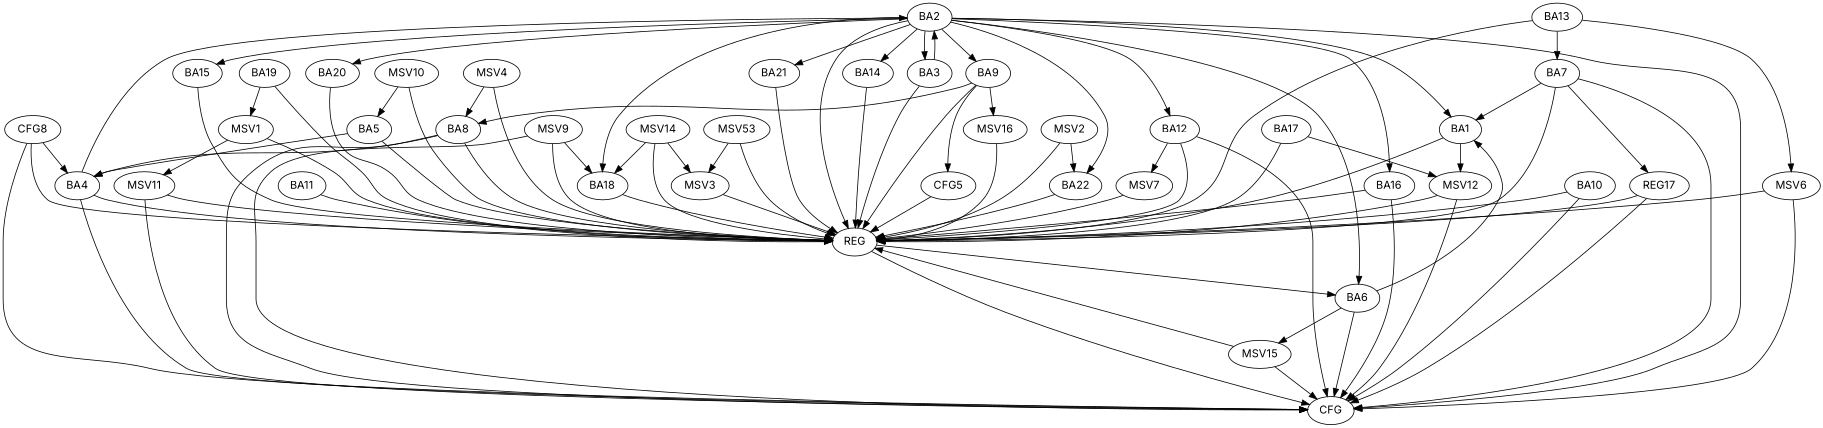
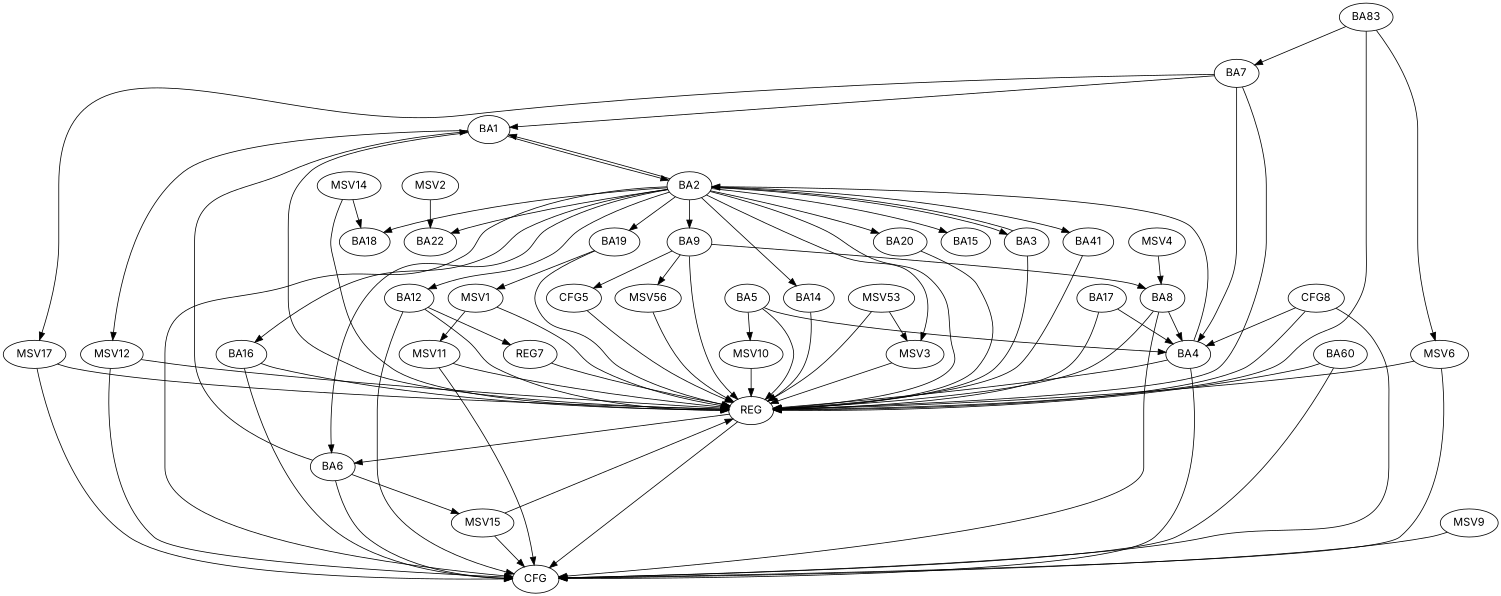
node "BA13": label "BA13" -> "BA83"
node "BA21": label "BA21" -> "BA41"
edge "MSV10" -> "BA5": reversed
node "MSV16": label "MSV16" -> "MSV56"
edge "MSV9" -> "BA18": removed
edge "MSV14" -> "MSV3": now "BA2" -> "MSV3"
edge "BA17" -> "MSV12": now "BA17" -> "BA4"
edge "BA1" -> "BA2": added
node "BA11": removed
node "MSV7": label "MSV7" -> "REG7"
node "BA10": label "BA10" -> "BA60"
node "REG17": label "REG17" -> "MSV17"
edge "MSV4" -> "REG": removed
edge "MSV2" -> "REG": removed
edge "BA2" -> "BA19": added
edge "BA15" -> "REG": removed
edge "BA22" -> "REG": removed
edge "BA18" -> "REG": removed
edge "MSV9" -> "REG": removed
edge "BA7" -> "CFG": now "BA7" -> "BA4"
